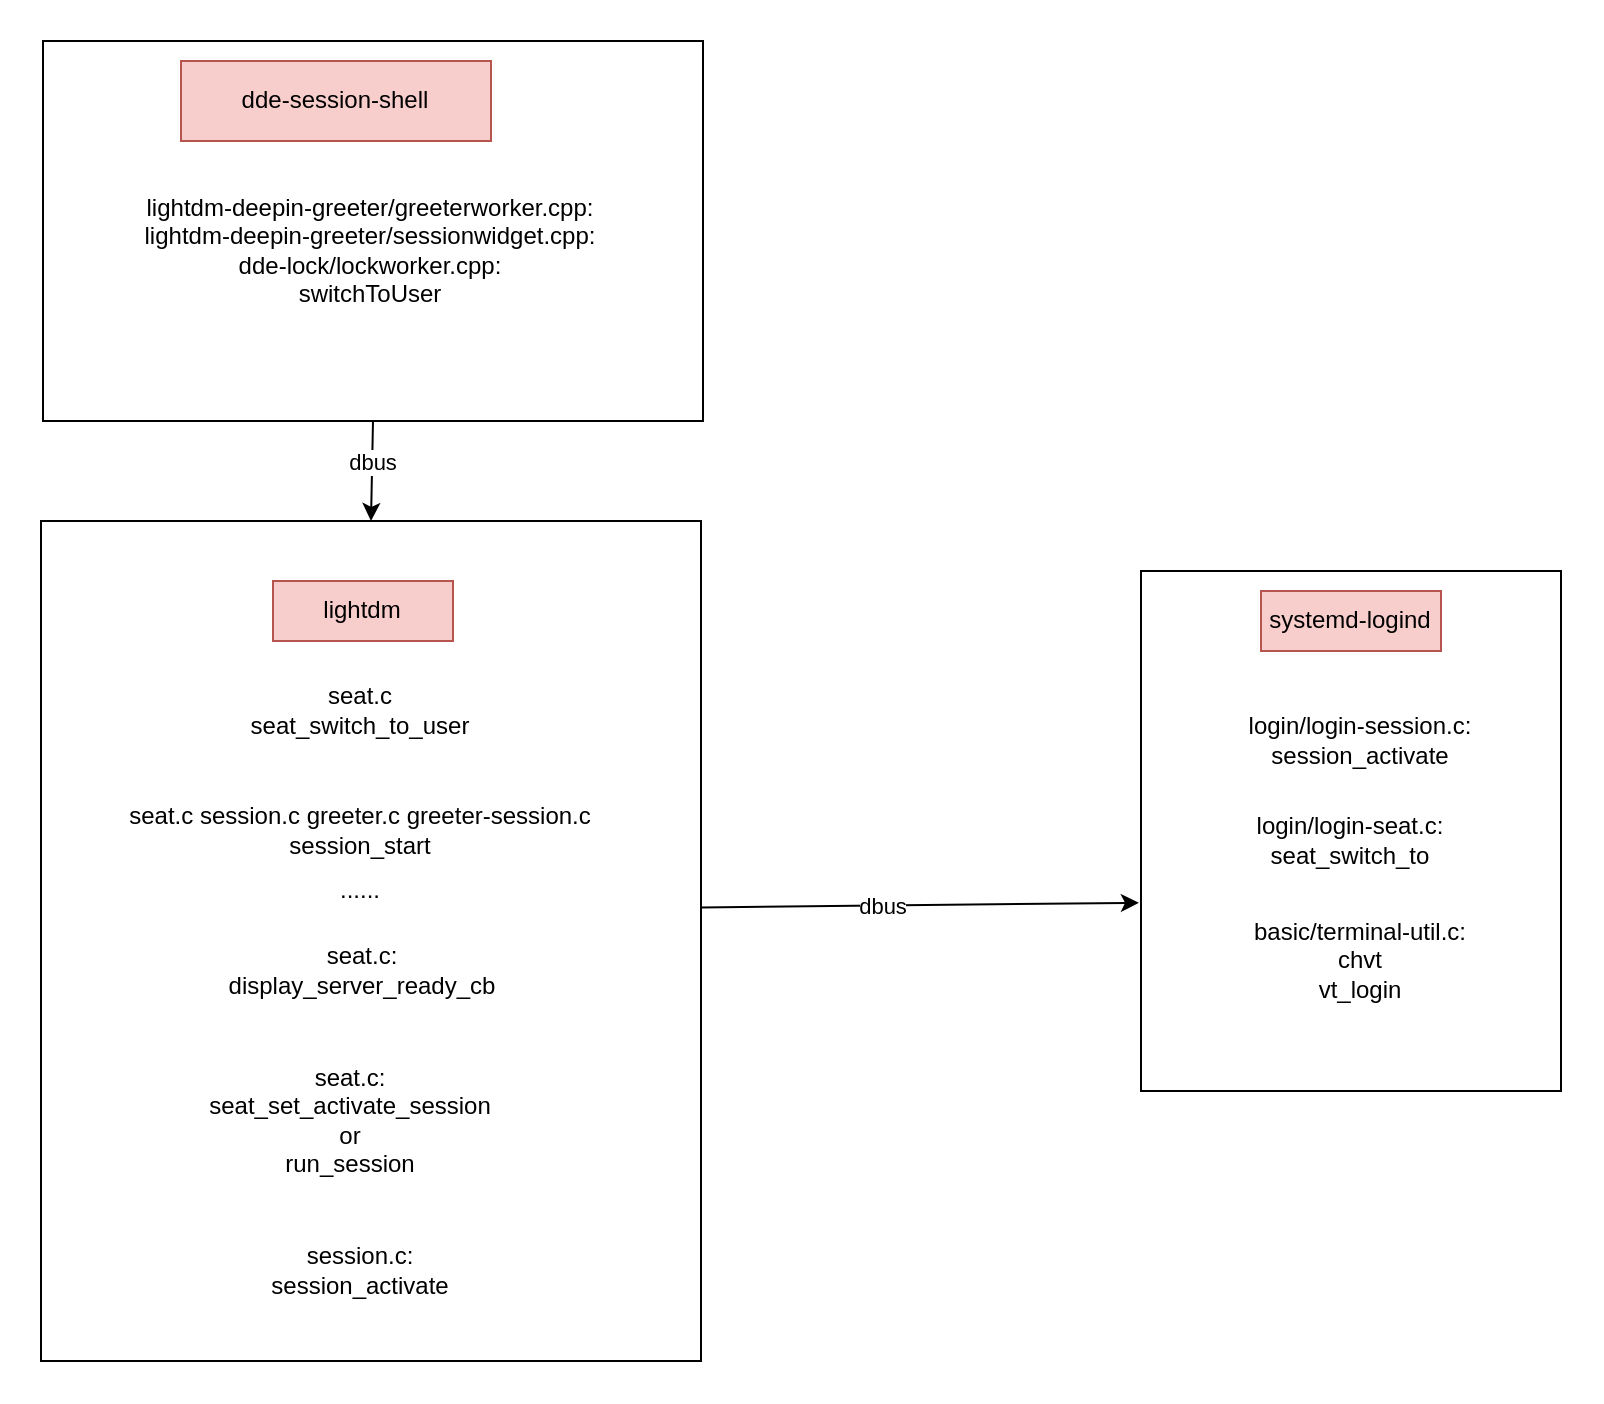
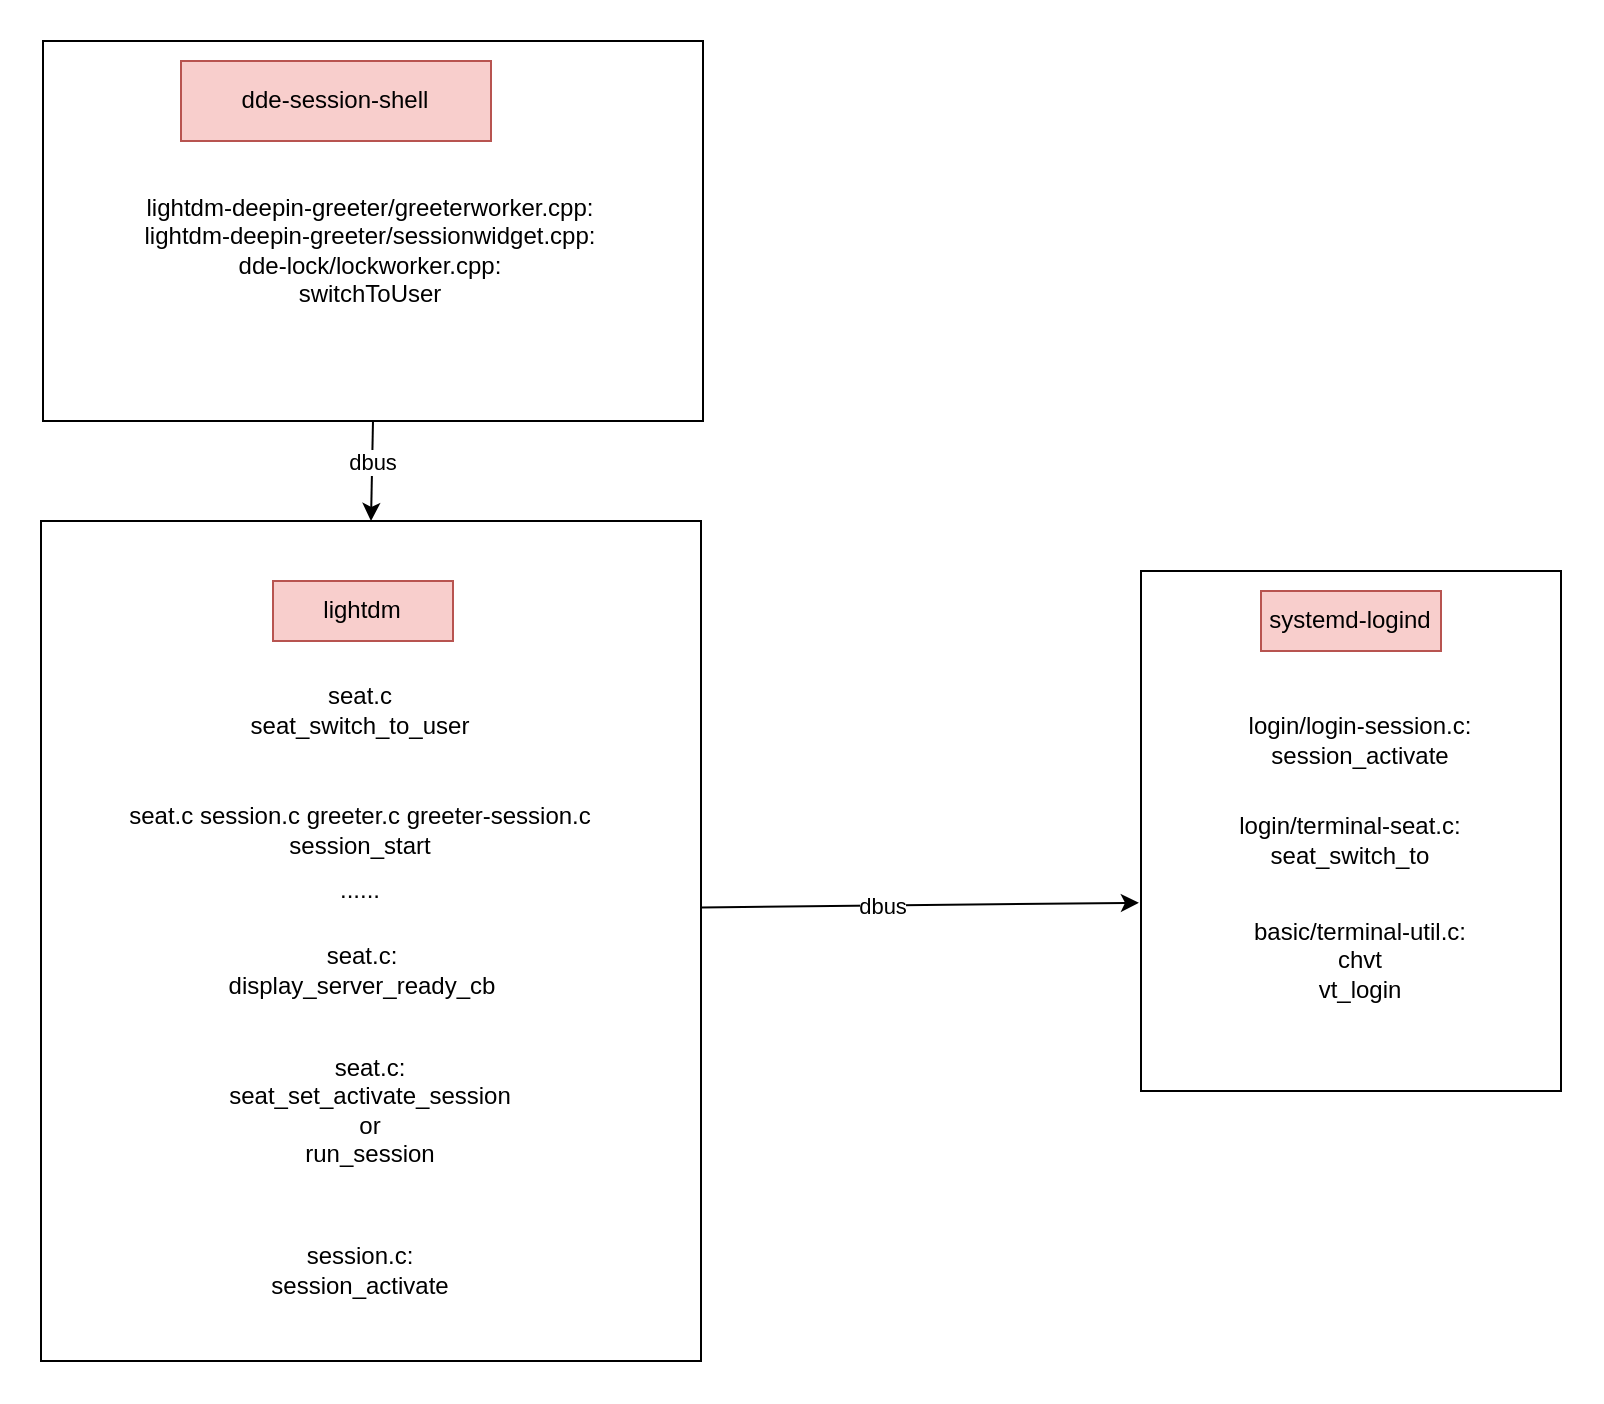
node "login/login-seat.c: seat_switch_to": label "login/login-seat.c: seat_switch_to" -> "login/terminal-seat.c: seat_switch_to"
node "seat.c: seat_set_activate_session or run_session": moved (351, 1121) -> (371, 1111)
